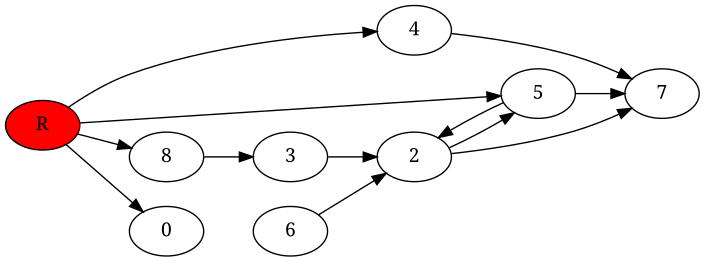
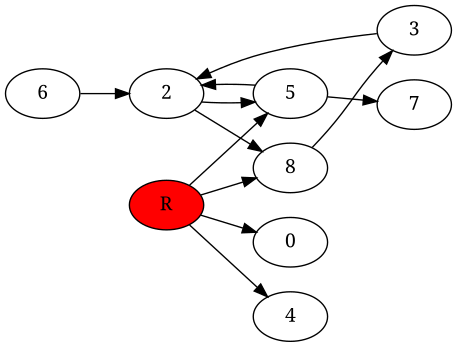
edge "4" -> "7": removed
edge "2" -> "7": now "2" -> "8"
